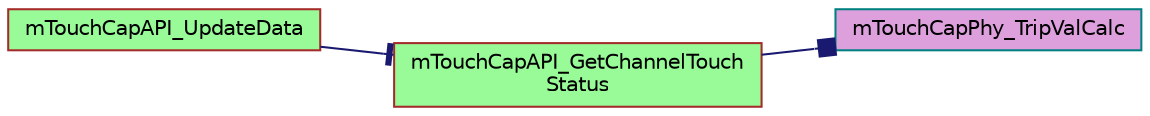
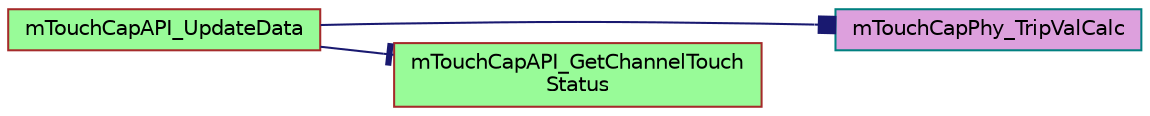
edge "mTouchCapAPI_GetChannelTouch Status" -> "mTouchCapPhy_TripValCalc": now "mTouchCapAPI_UpdateData" -> "mTouchCapPhy_TripValCalc"
